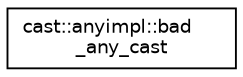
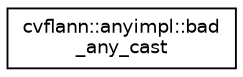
node "cast::anyimpl::bad _any_cast": label "cast::anyimpl::bad _any_cast" -> "cvflann::anyimpl::bad _any_cast"
